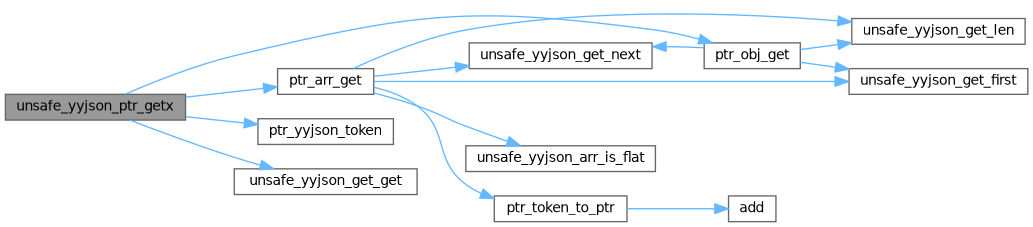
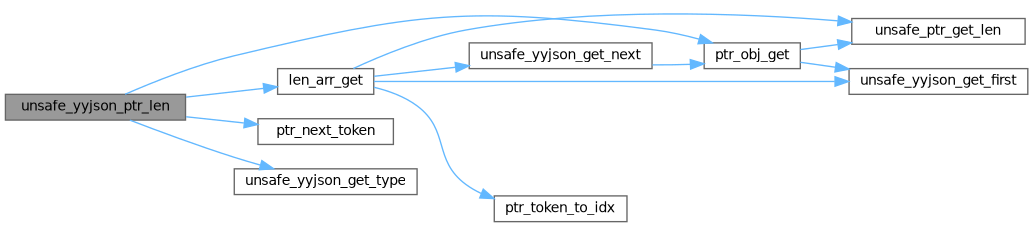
node "unsafe_yyjson_get_len": label "unsafe_yyjson_get_len" -> "unsafe_ptr_get_len"
edge "ptr_obj_get" -> "unsafe_yyjson_get_next": reversed
node "ptr_arr_get": label "ptr_arr_get" -> "len_arr_get"
node "unsafe_yyjson_ptr_getx": label "unsafe_yyjson_ptr_getx" -> "unsafe_yyjson_ptr_len"
node "ptr_yyjson_token": label "ptr_yyjson_token" -> "ptr_next_token"
node "unsafe_yyjson_arr_is_flat": removed
node "unsafe_yyjson_get_get": label "unsafe_yyjson_get_get" -> "unsafe_yyjson_get_type"
node "ptr_token_to_ptr": label "ptr_token_to_ptr" -> "ptr_token_to_idx"
node "add": removed
